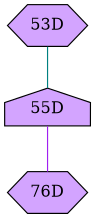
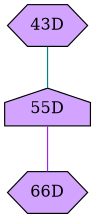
node "53D": label "53D" -> "43D"
node "76D": label "76D" -> "66D"
